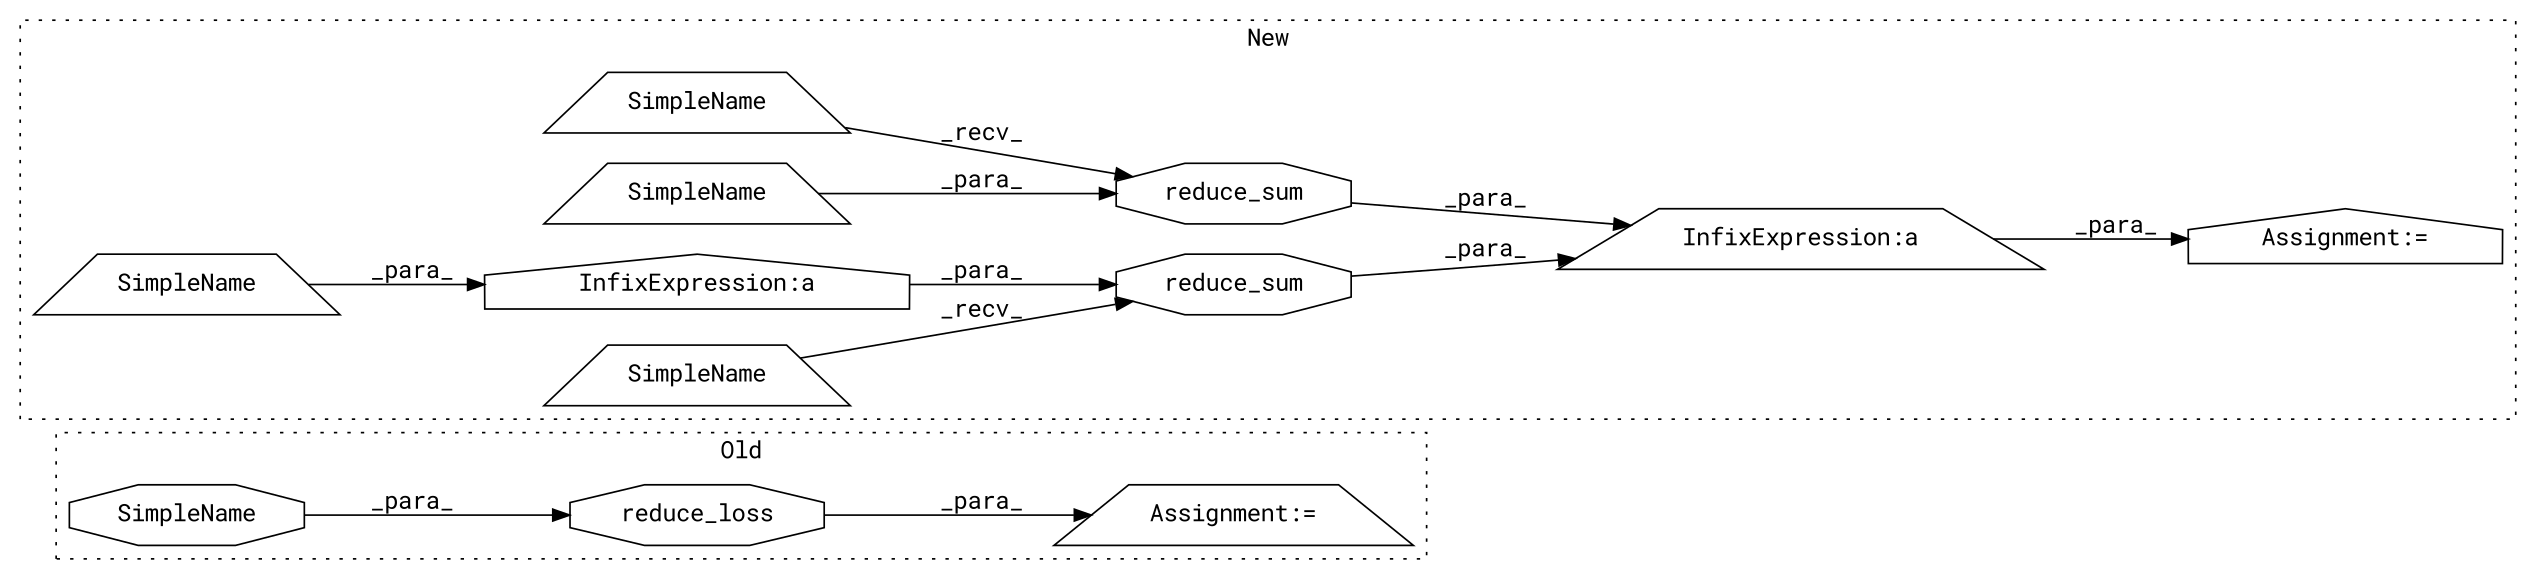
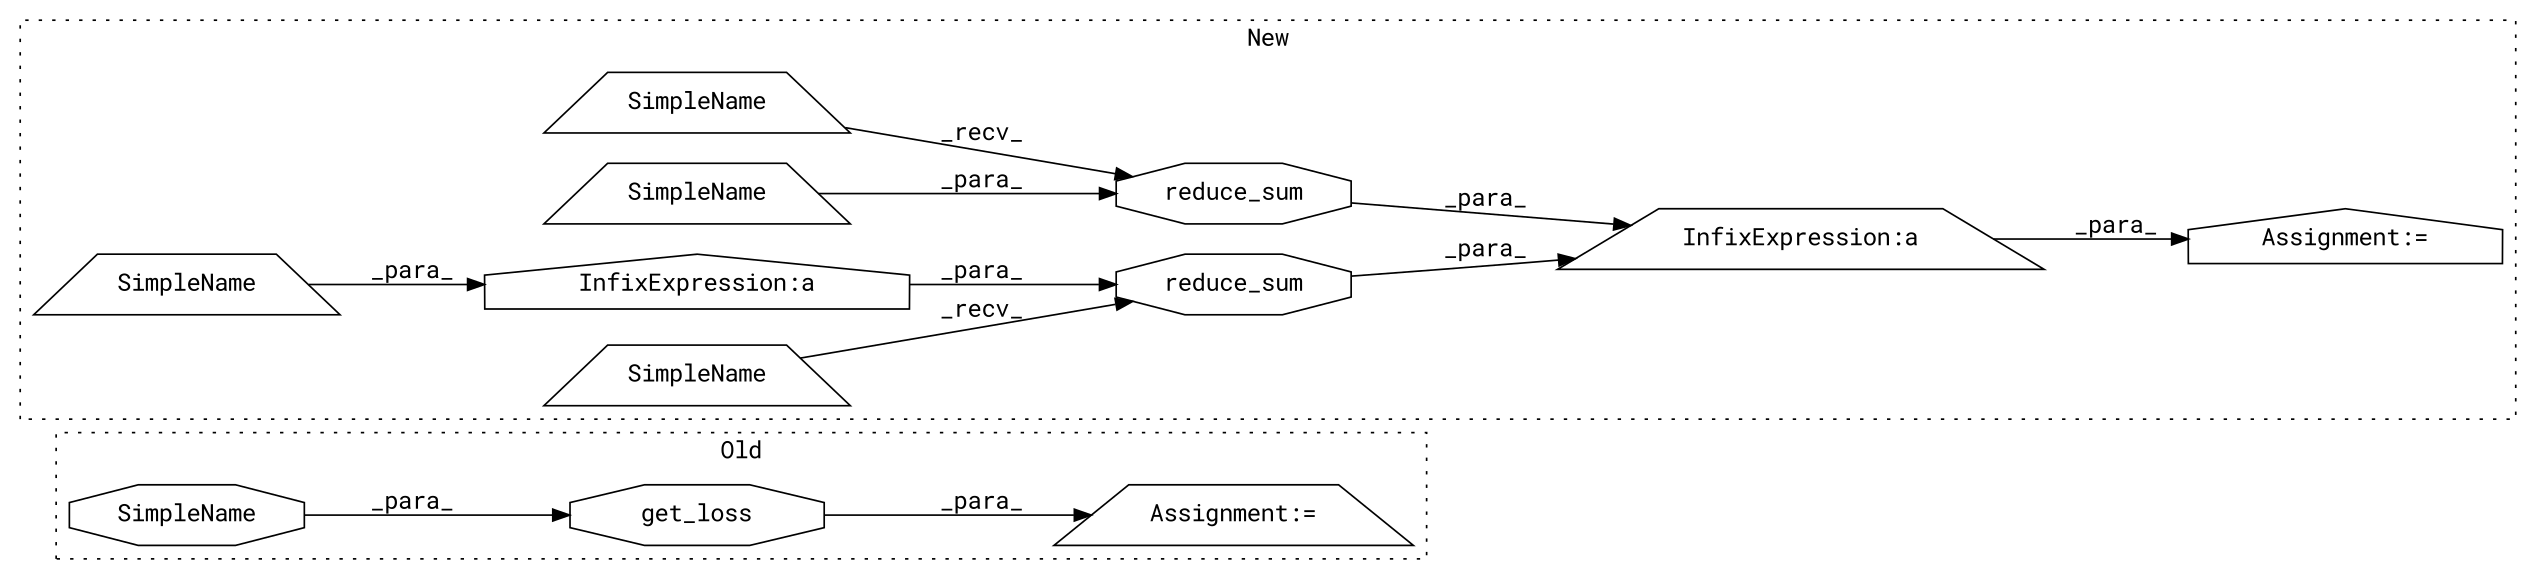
node "reduce_loss": label "reduce_loss" -> "get_loss"
